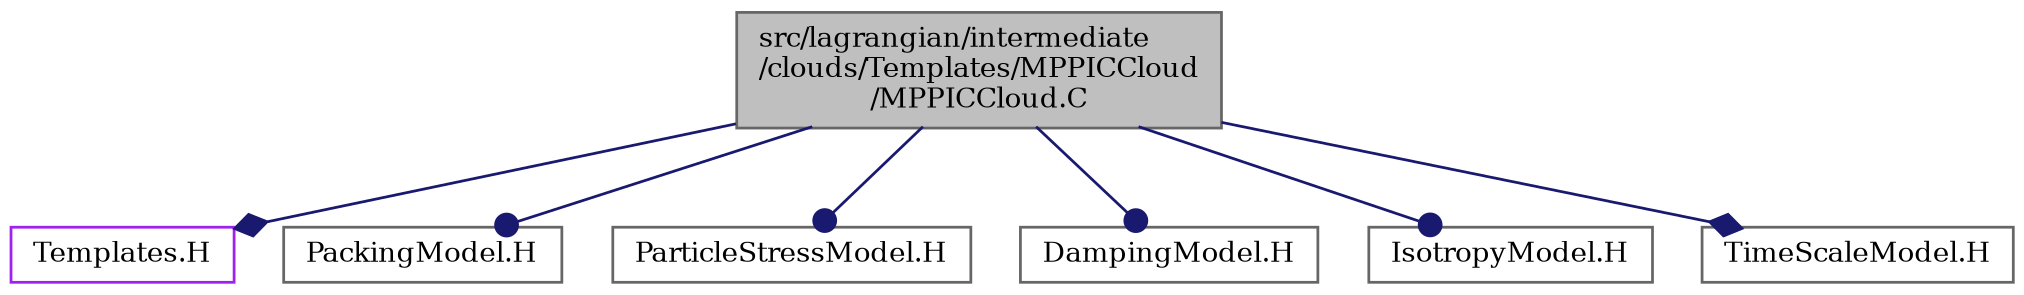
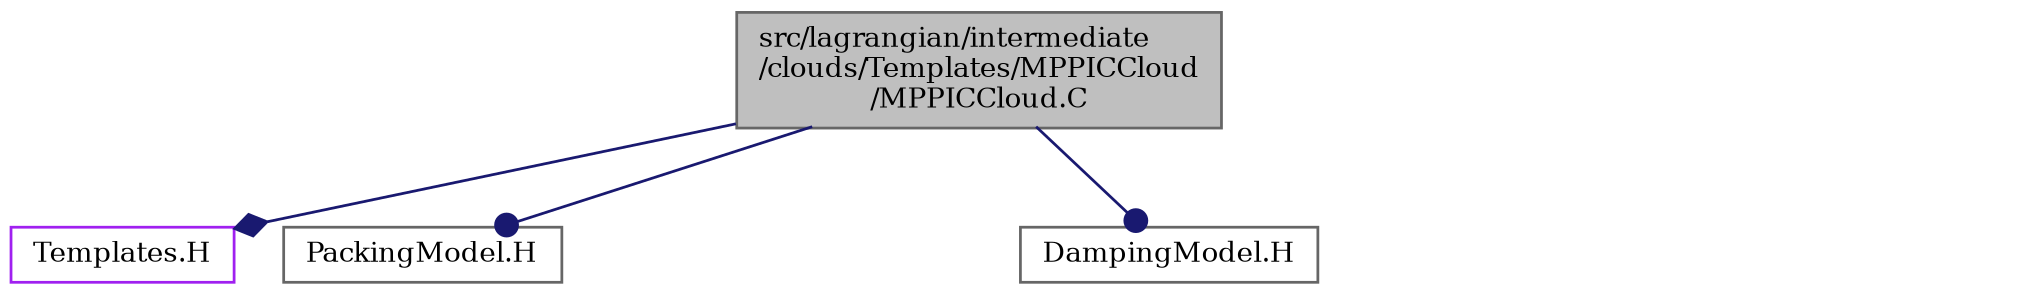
node "ParticleStressModel.H": removed
node "IsotropyModel.H": removed
node "TimeScaleModel.H": removed
